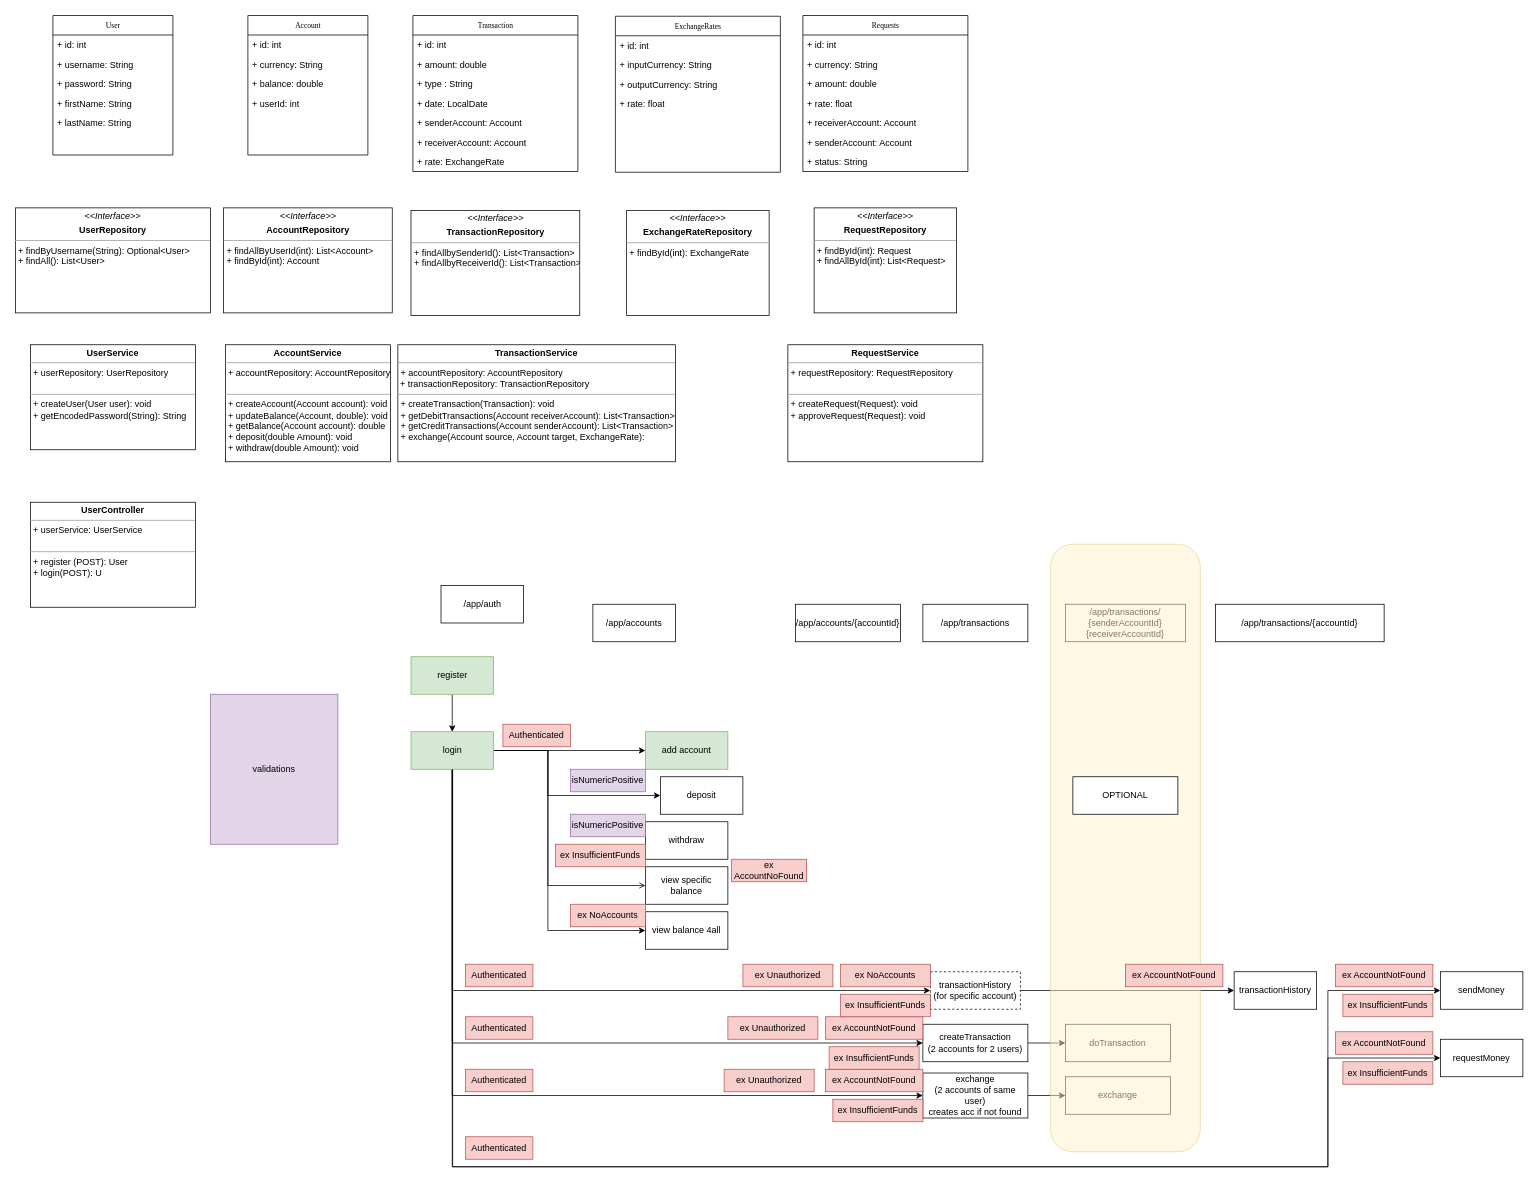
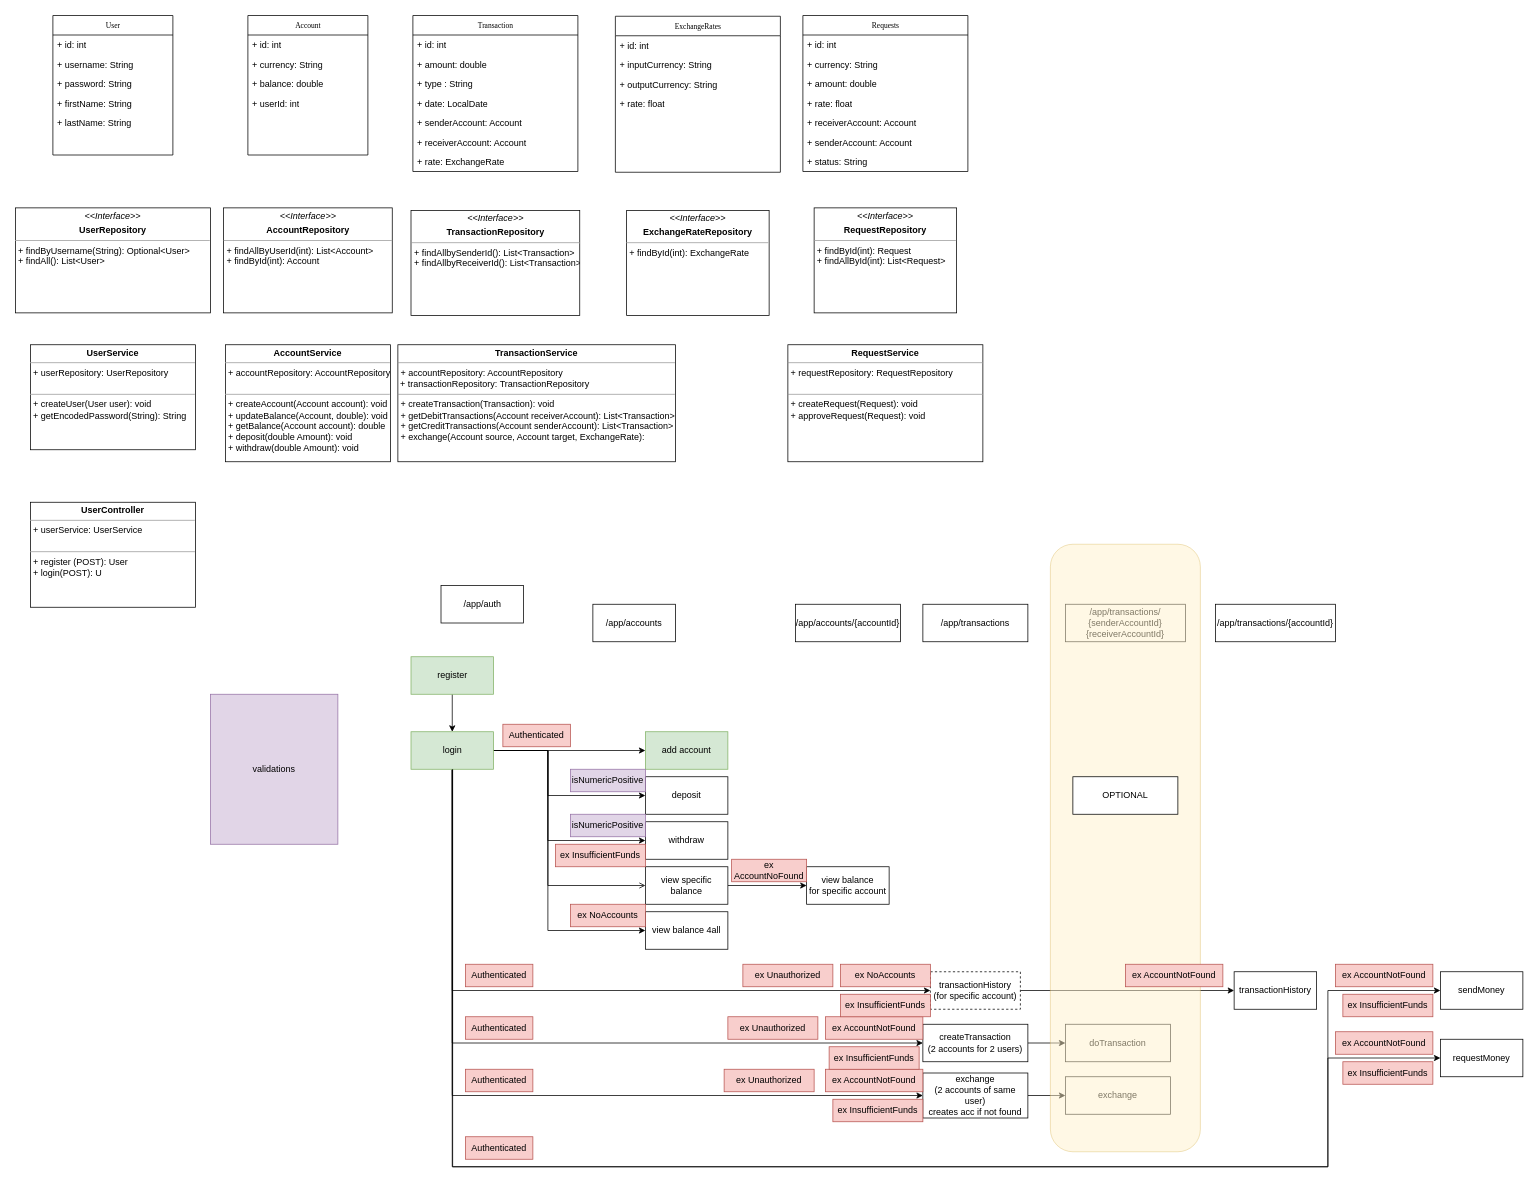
node "/app/transactions/{accountId}": size 169x38 -> 120x38
node "deposit": moved (702, 795) -> (687, 795)
edge "login" -> "withdraw": added
edge "view specific balance" -> "view balance for specific account": added
node "view balance for specific account": added
